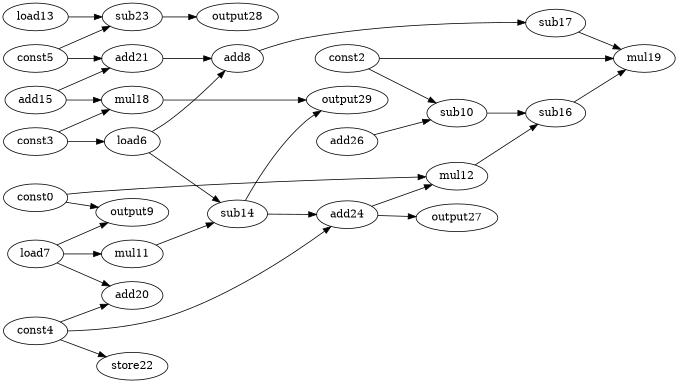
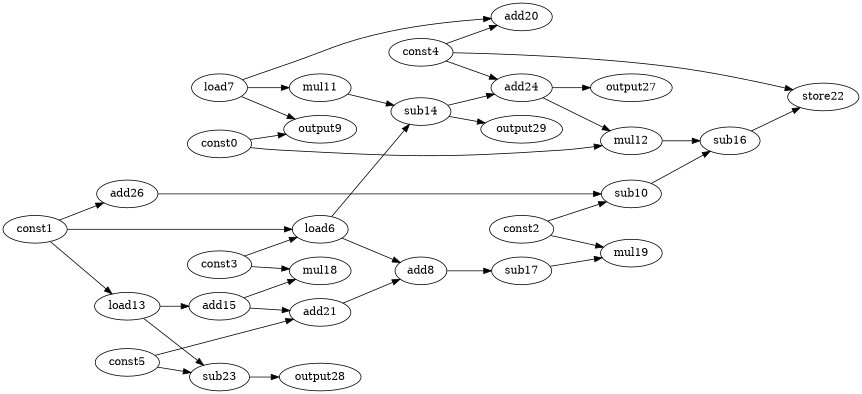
edge "sub16" -> "mul19": now "sub16" -> "store22"
edge "mul18" -> "output29": removed
node "const1": added
edge "load13" -> "add15": added
